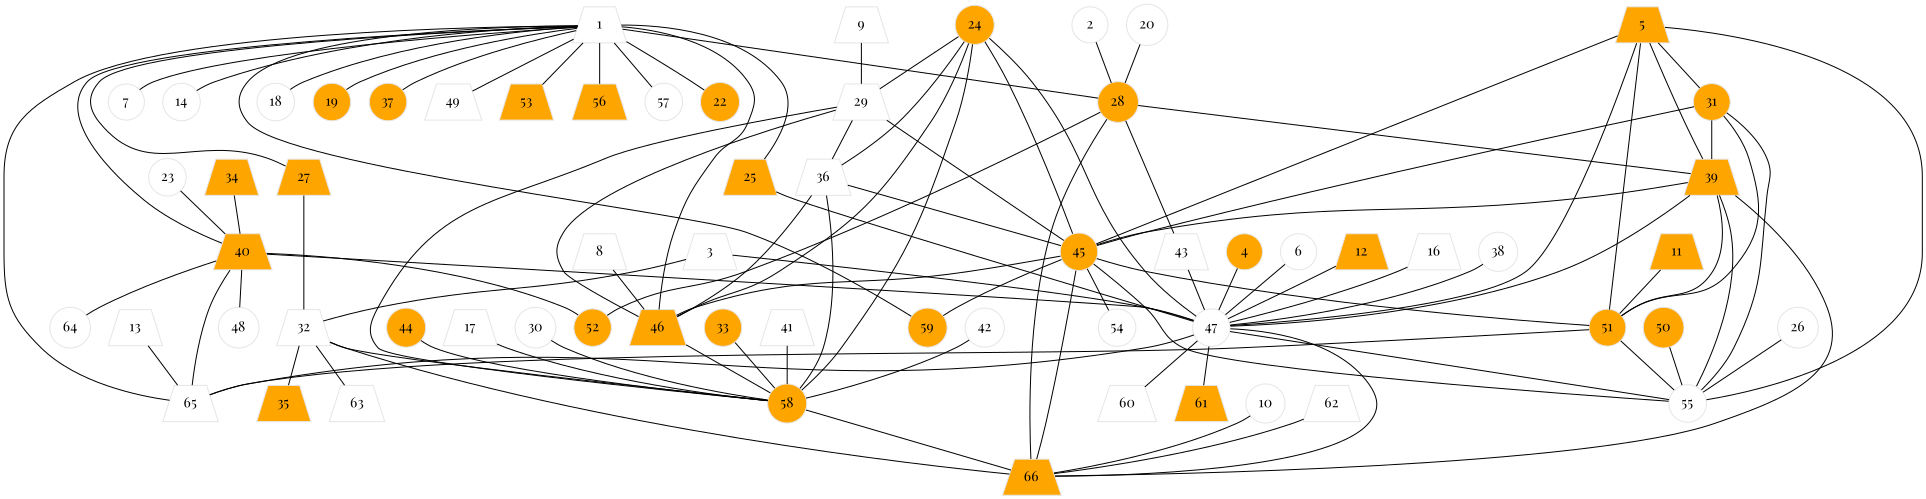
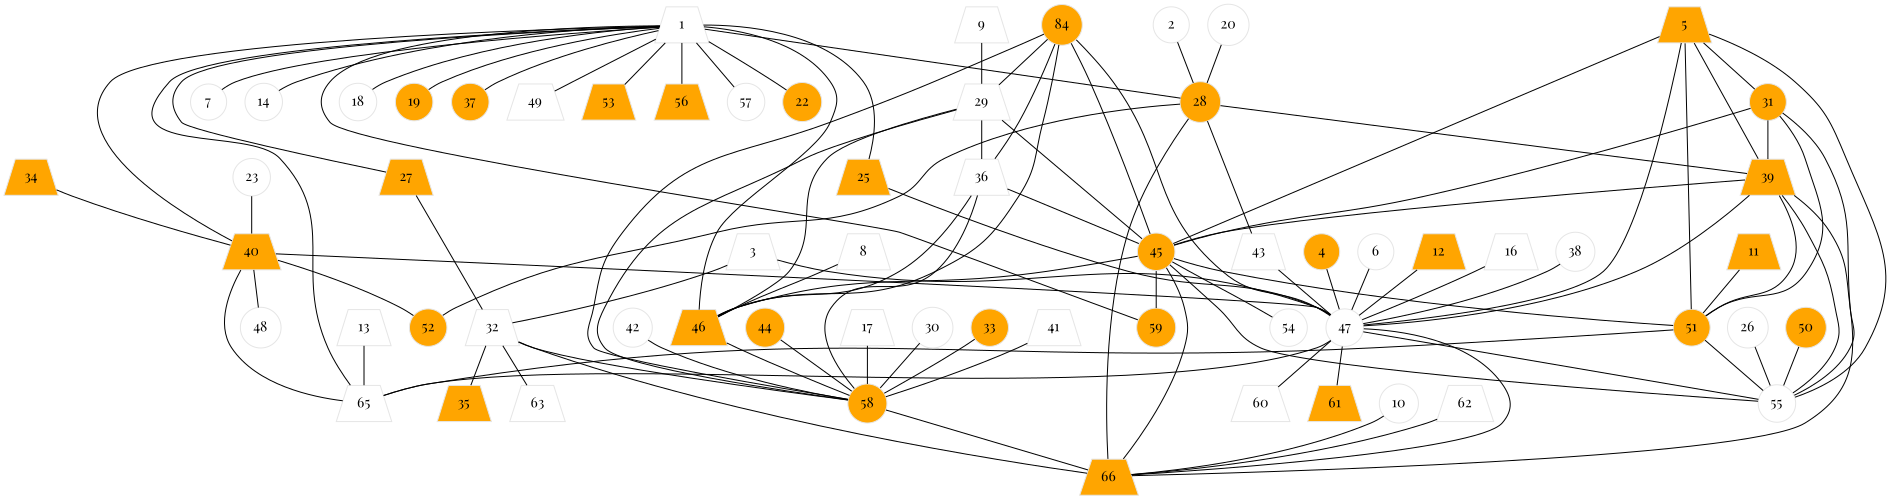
node "24": label "24" -> "84"
node "64": removed
